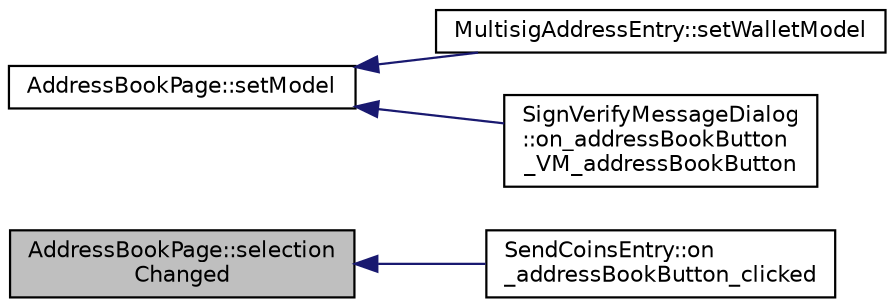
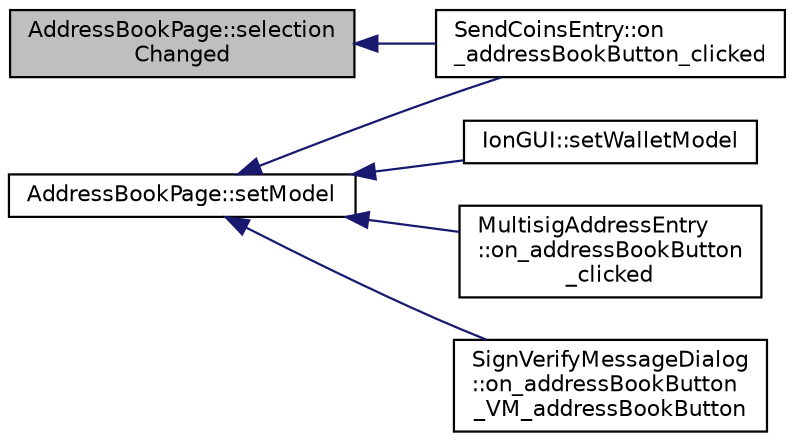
node "MultisigAddressEntry::setWalletModel": label "MultisigAddressEntry::setWalletModel" -> "IonGUI::setWalletModel"
edge "SendCoinsEntry::on _addressBookButton_clicked" -> "AddressBookPage::setModel": added
node "MultisigAddressEntry ::on_addressBookButton _clicked": added
